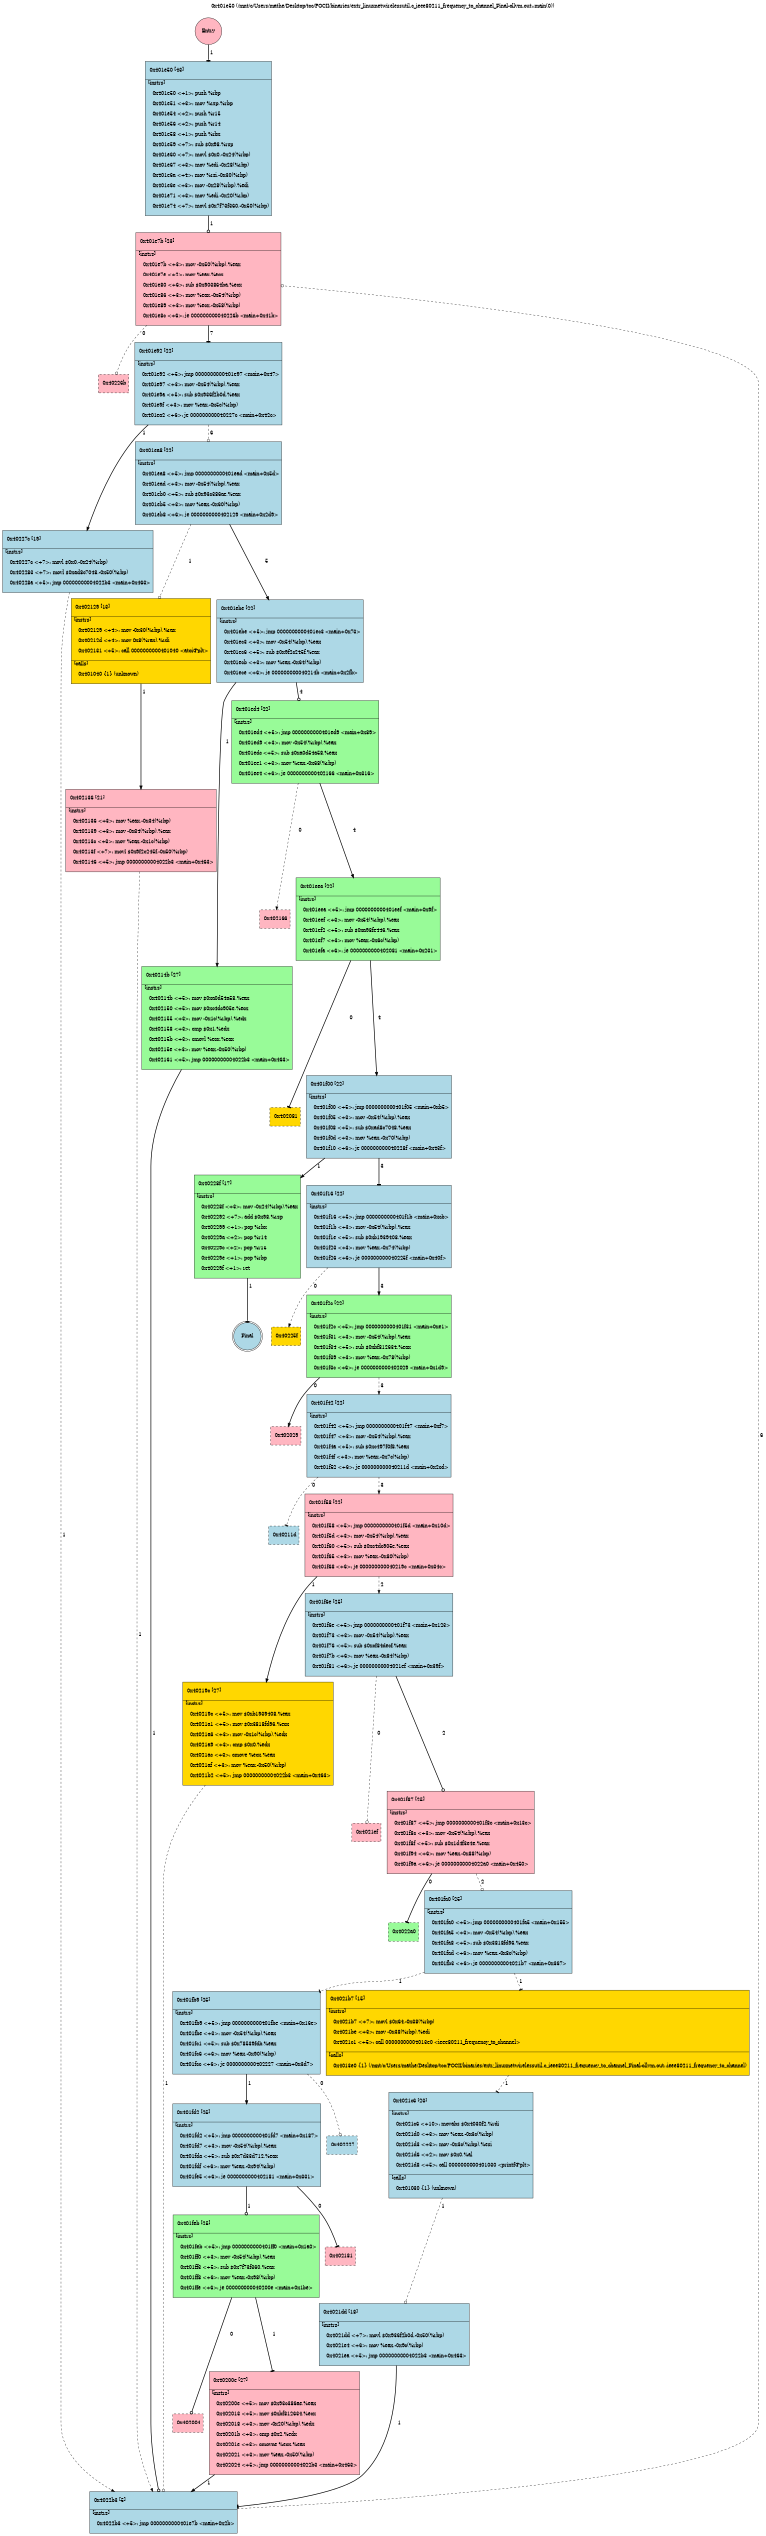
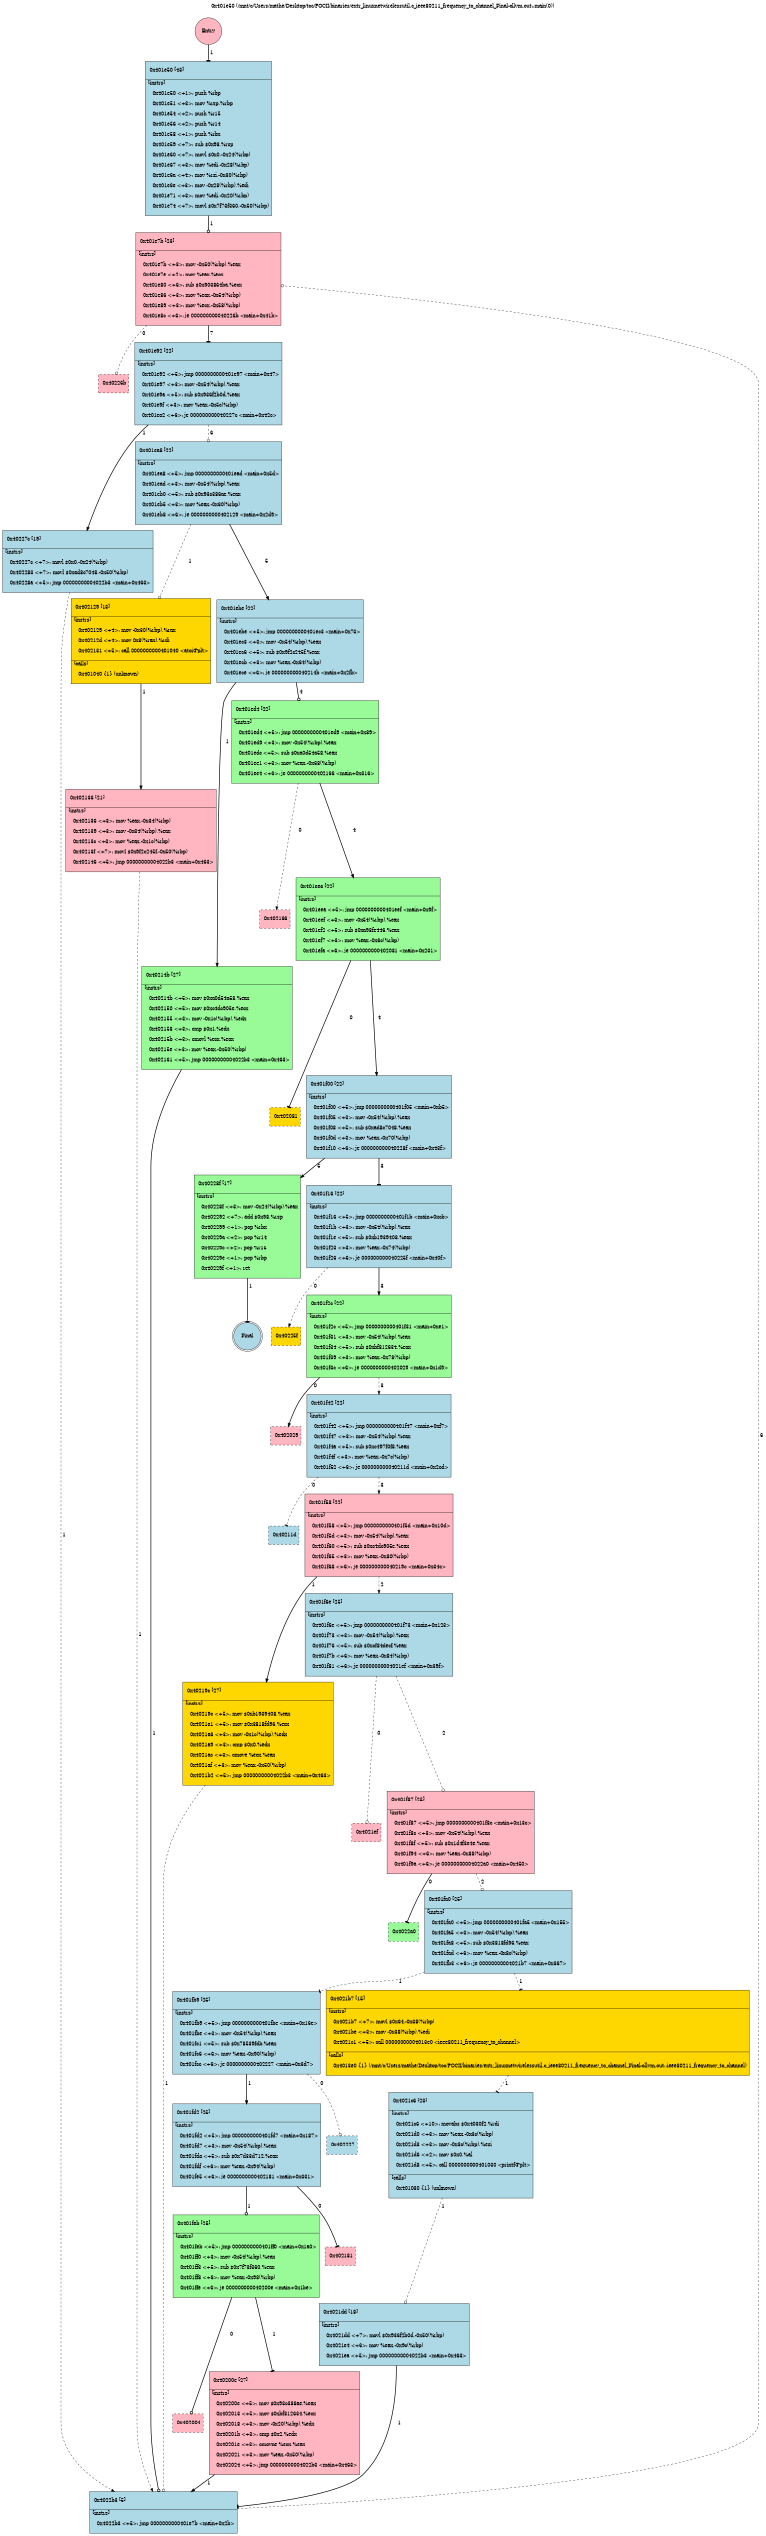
edge "0x401f00 [22]" -> "0x40228f [17]": label " 1" -> " 5"
edge "0x401f6e [25]" -> "0x401f87 [25]": style bold -> dashed
